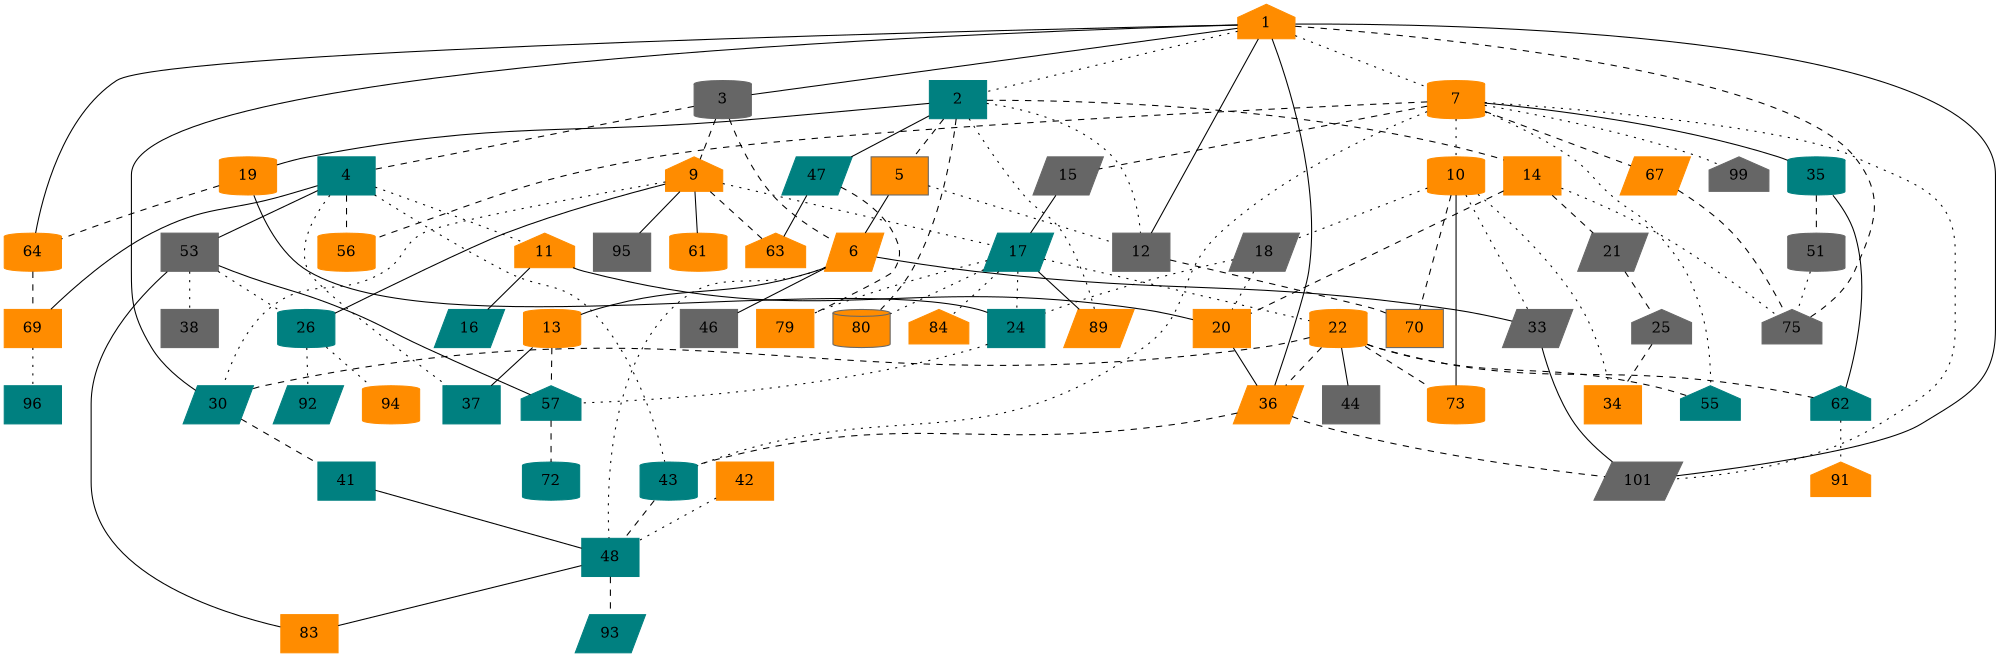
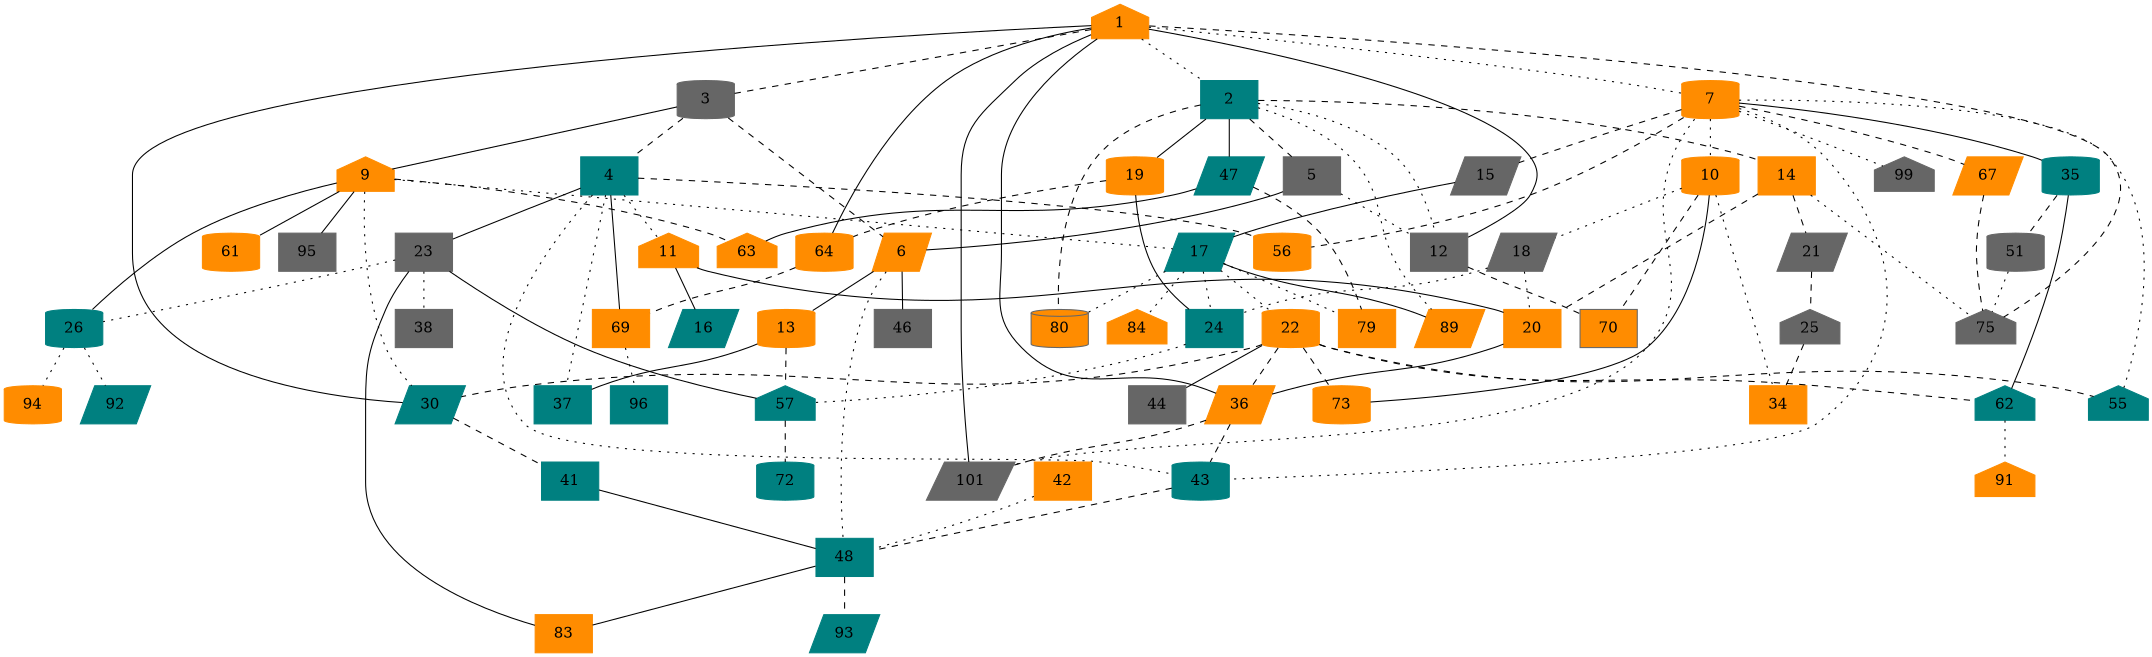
edge "1" -- "3": style solid -> dashed
edge "3" -- "9": style dashed -> solid
node "5": fillcolor darkorange -> gray40
node "53": label "53" -> "23"
node "33": removed
